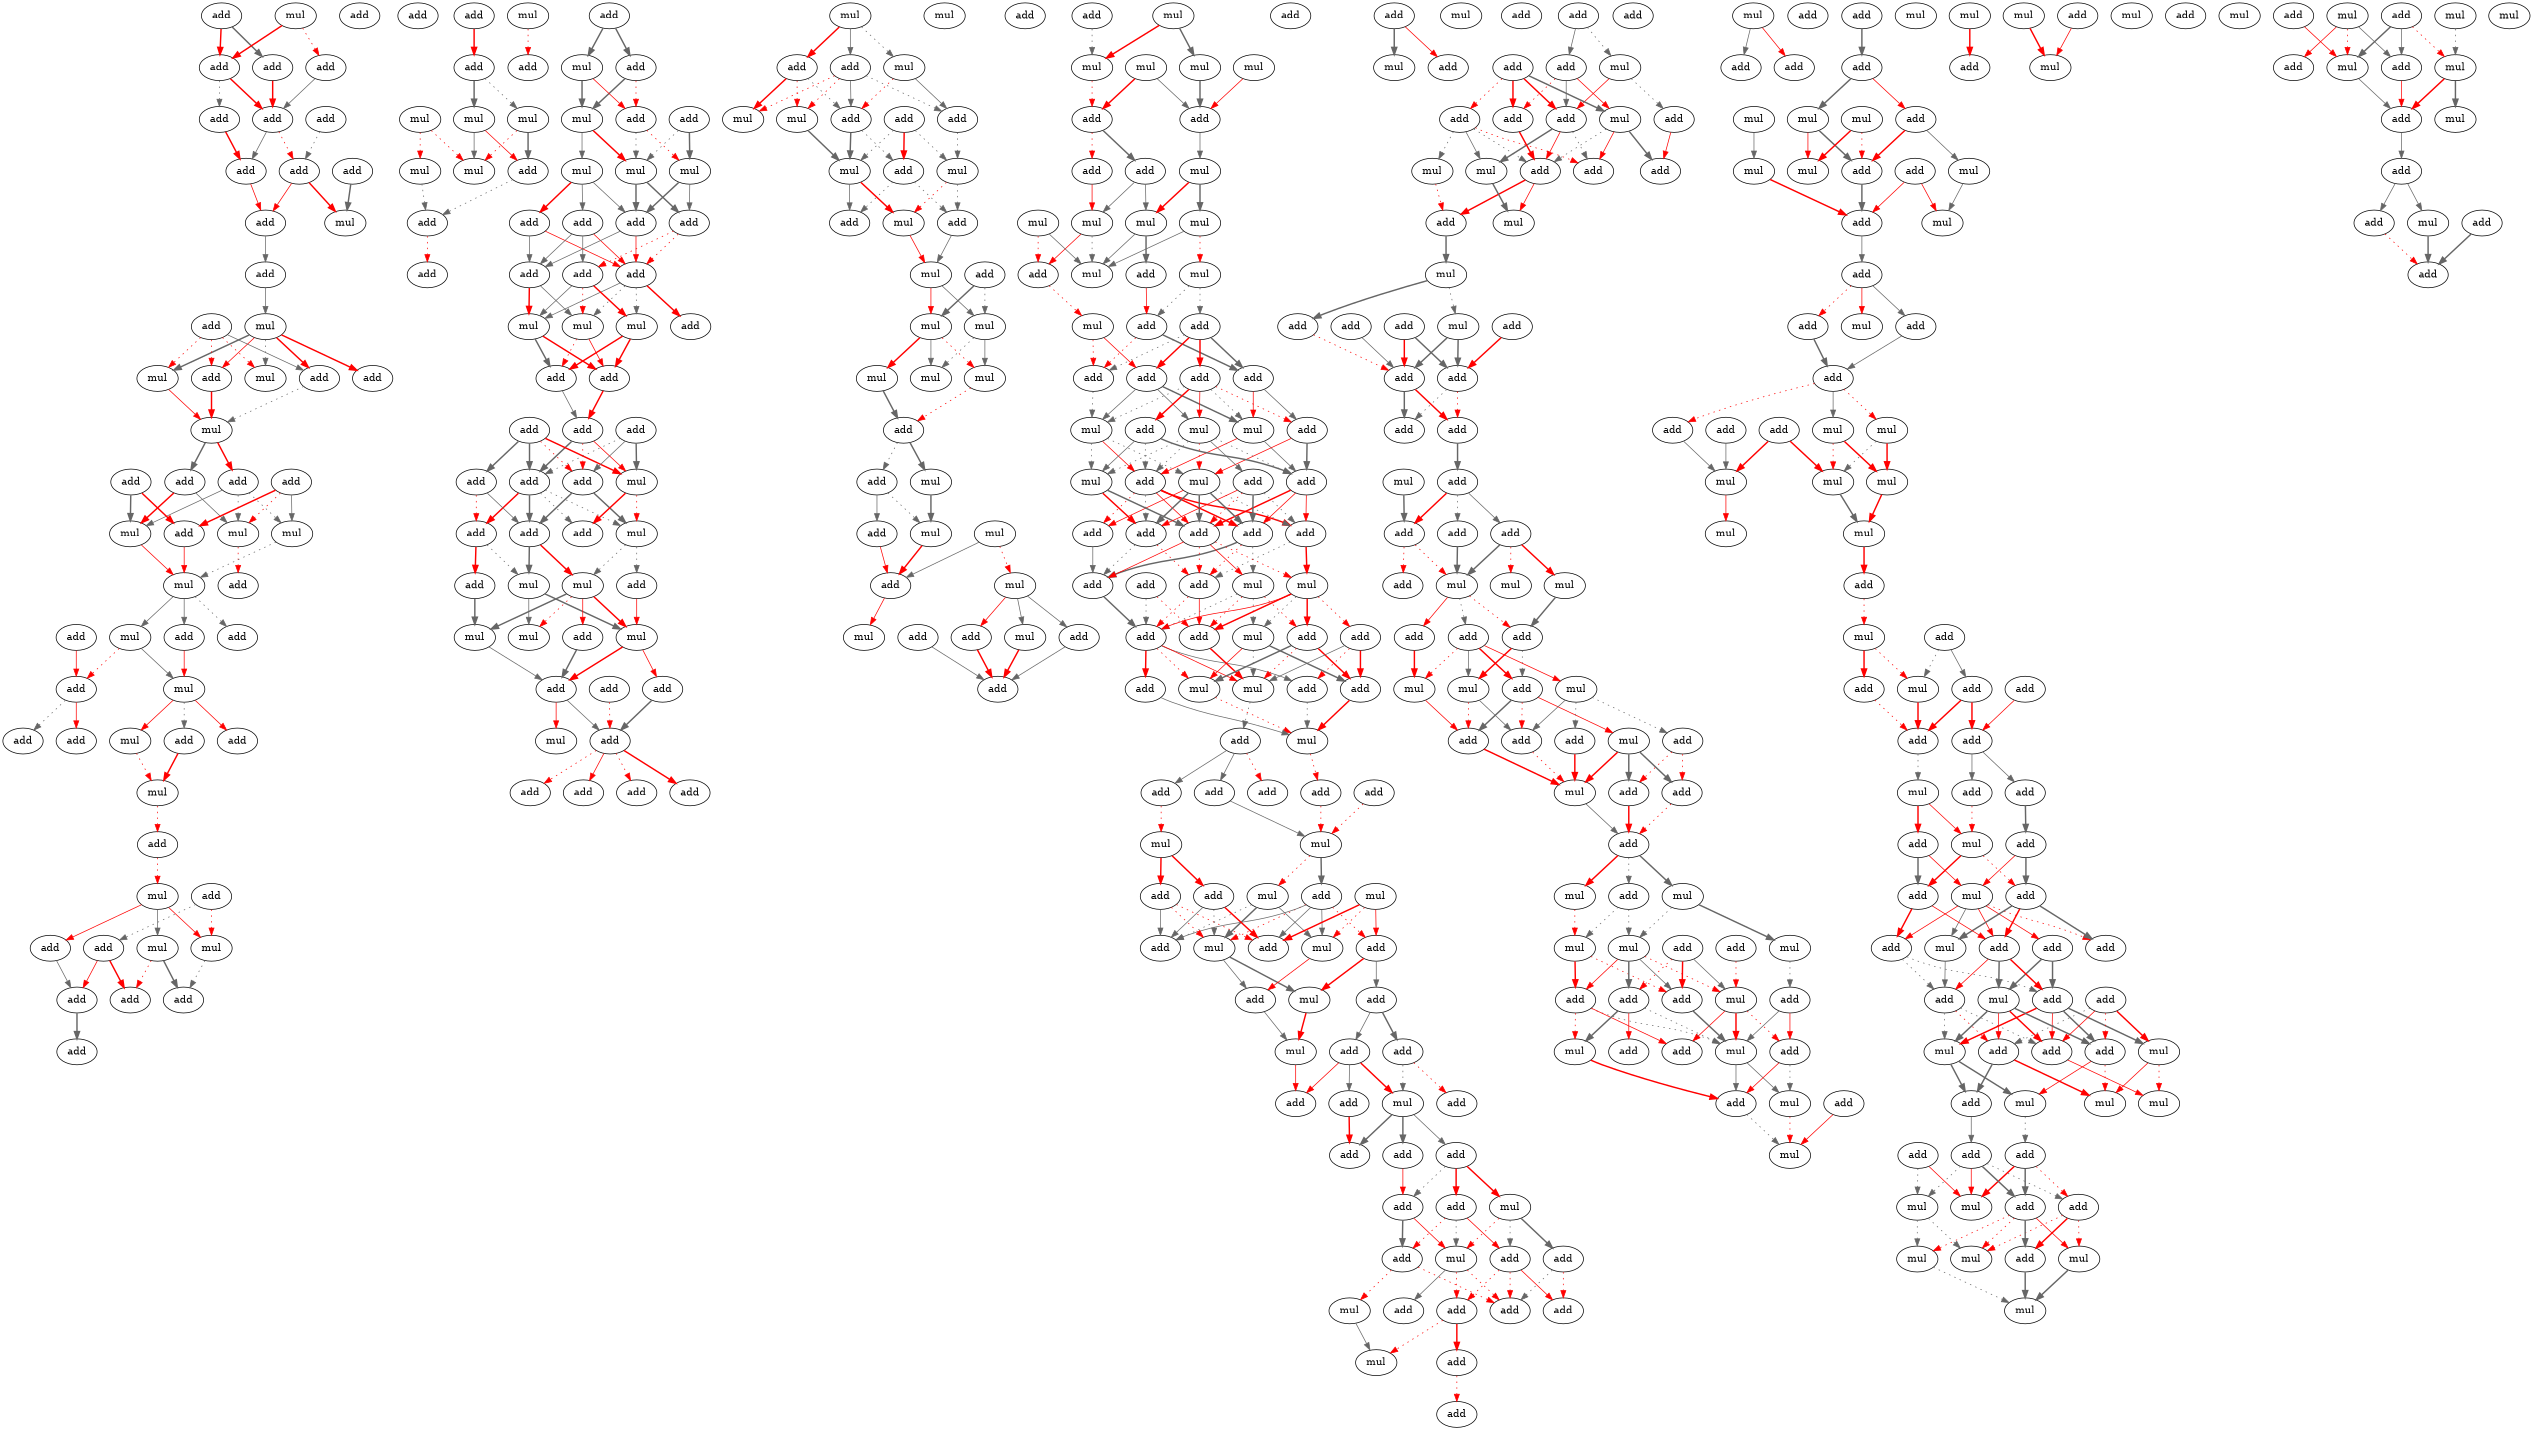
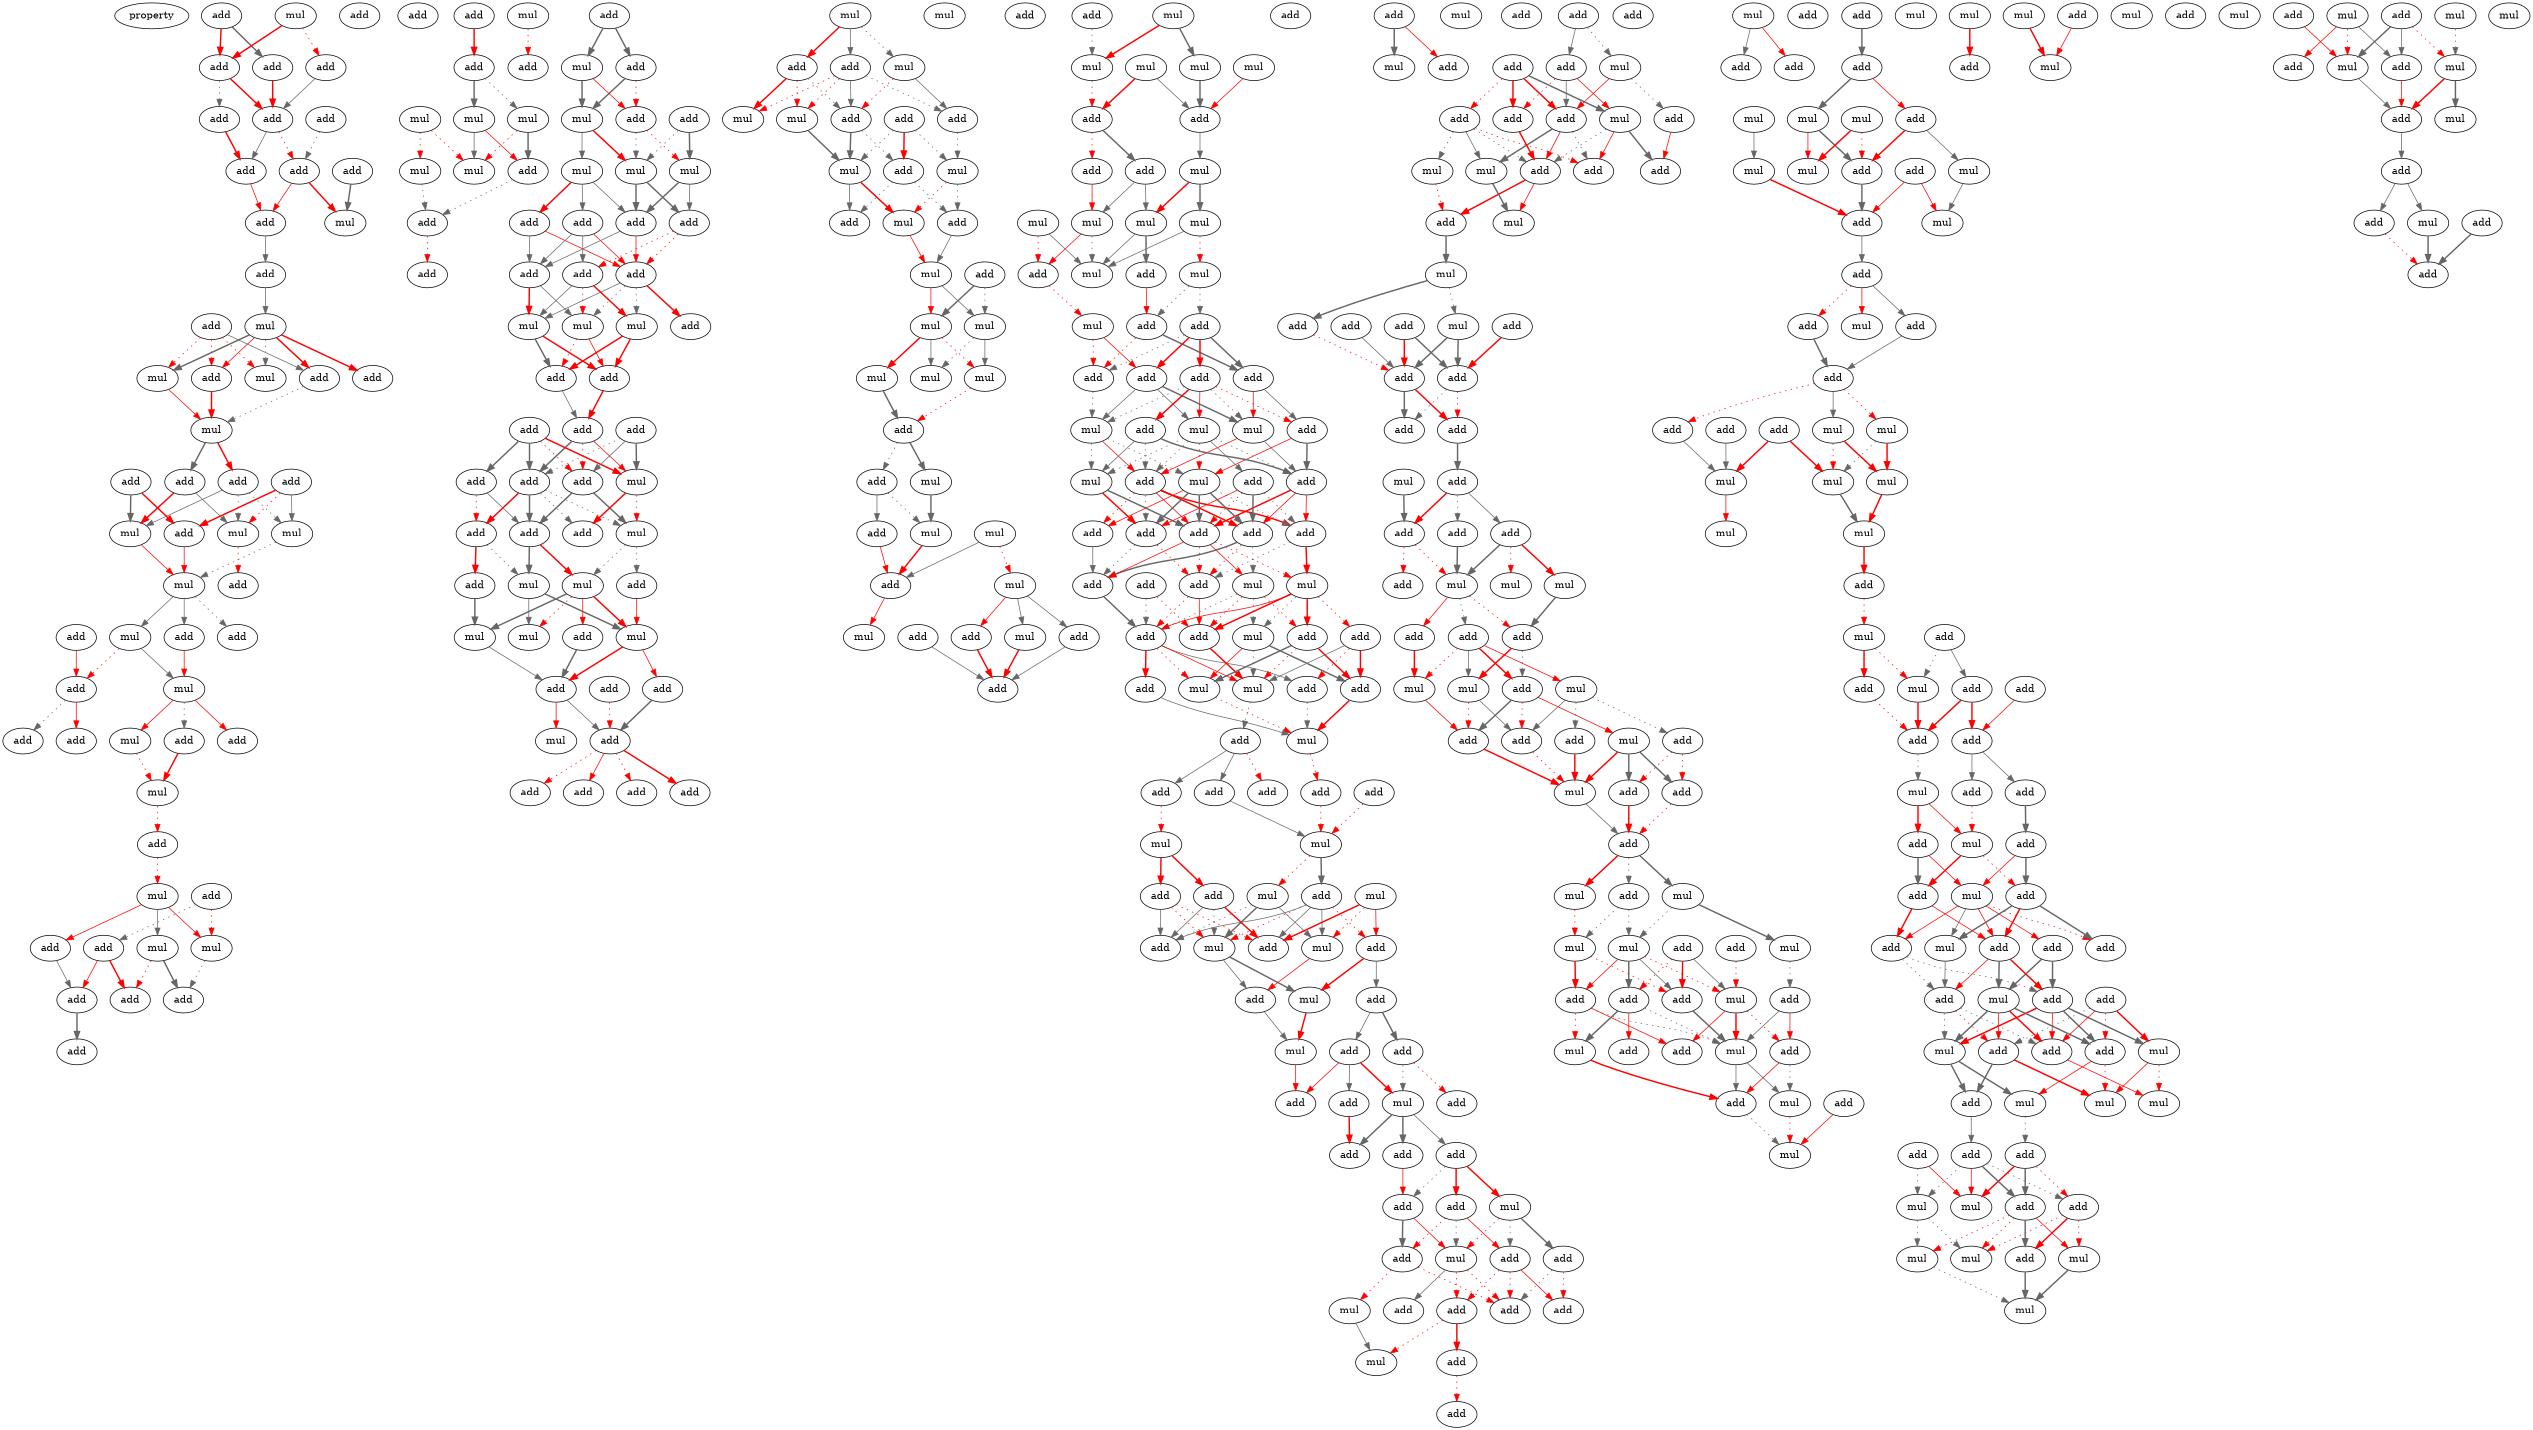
node "property": added
